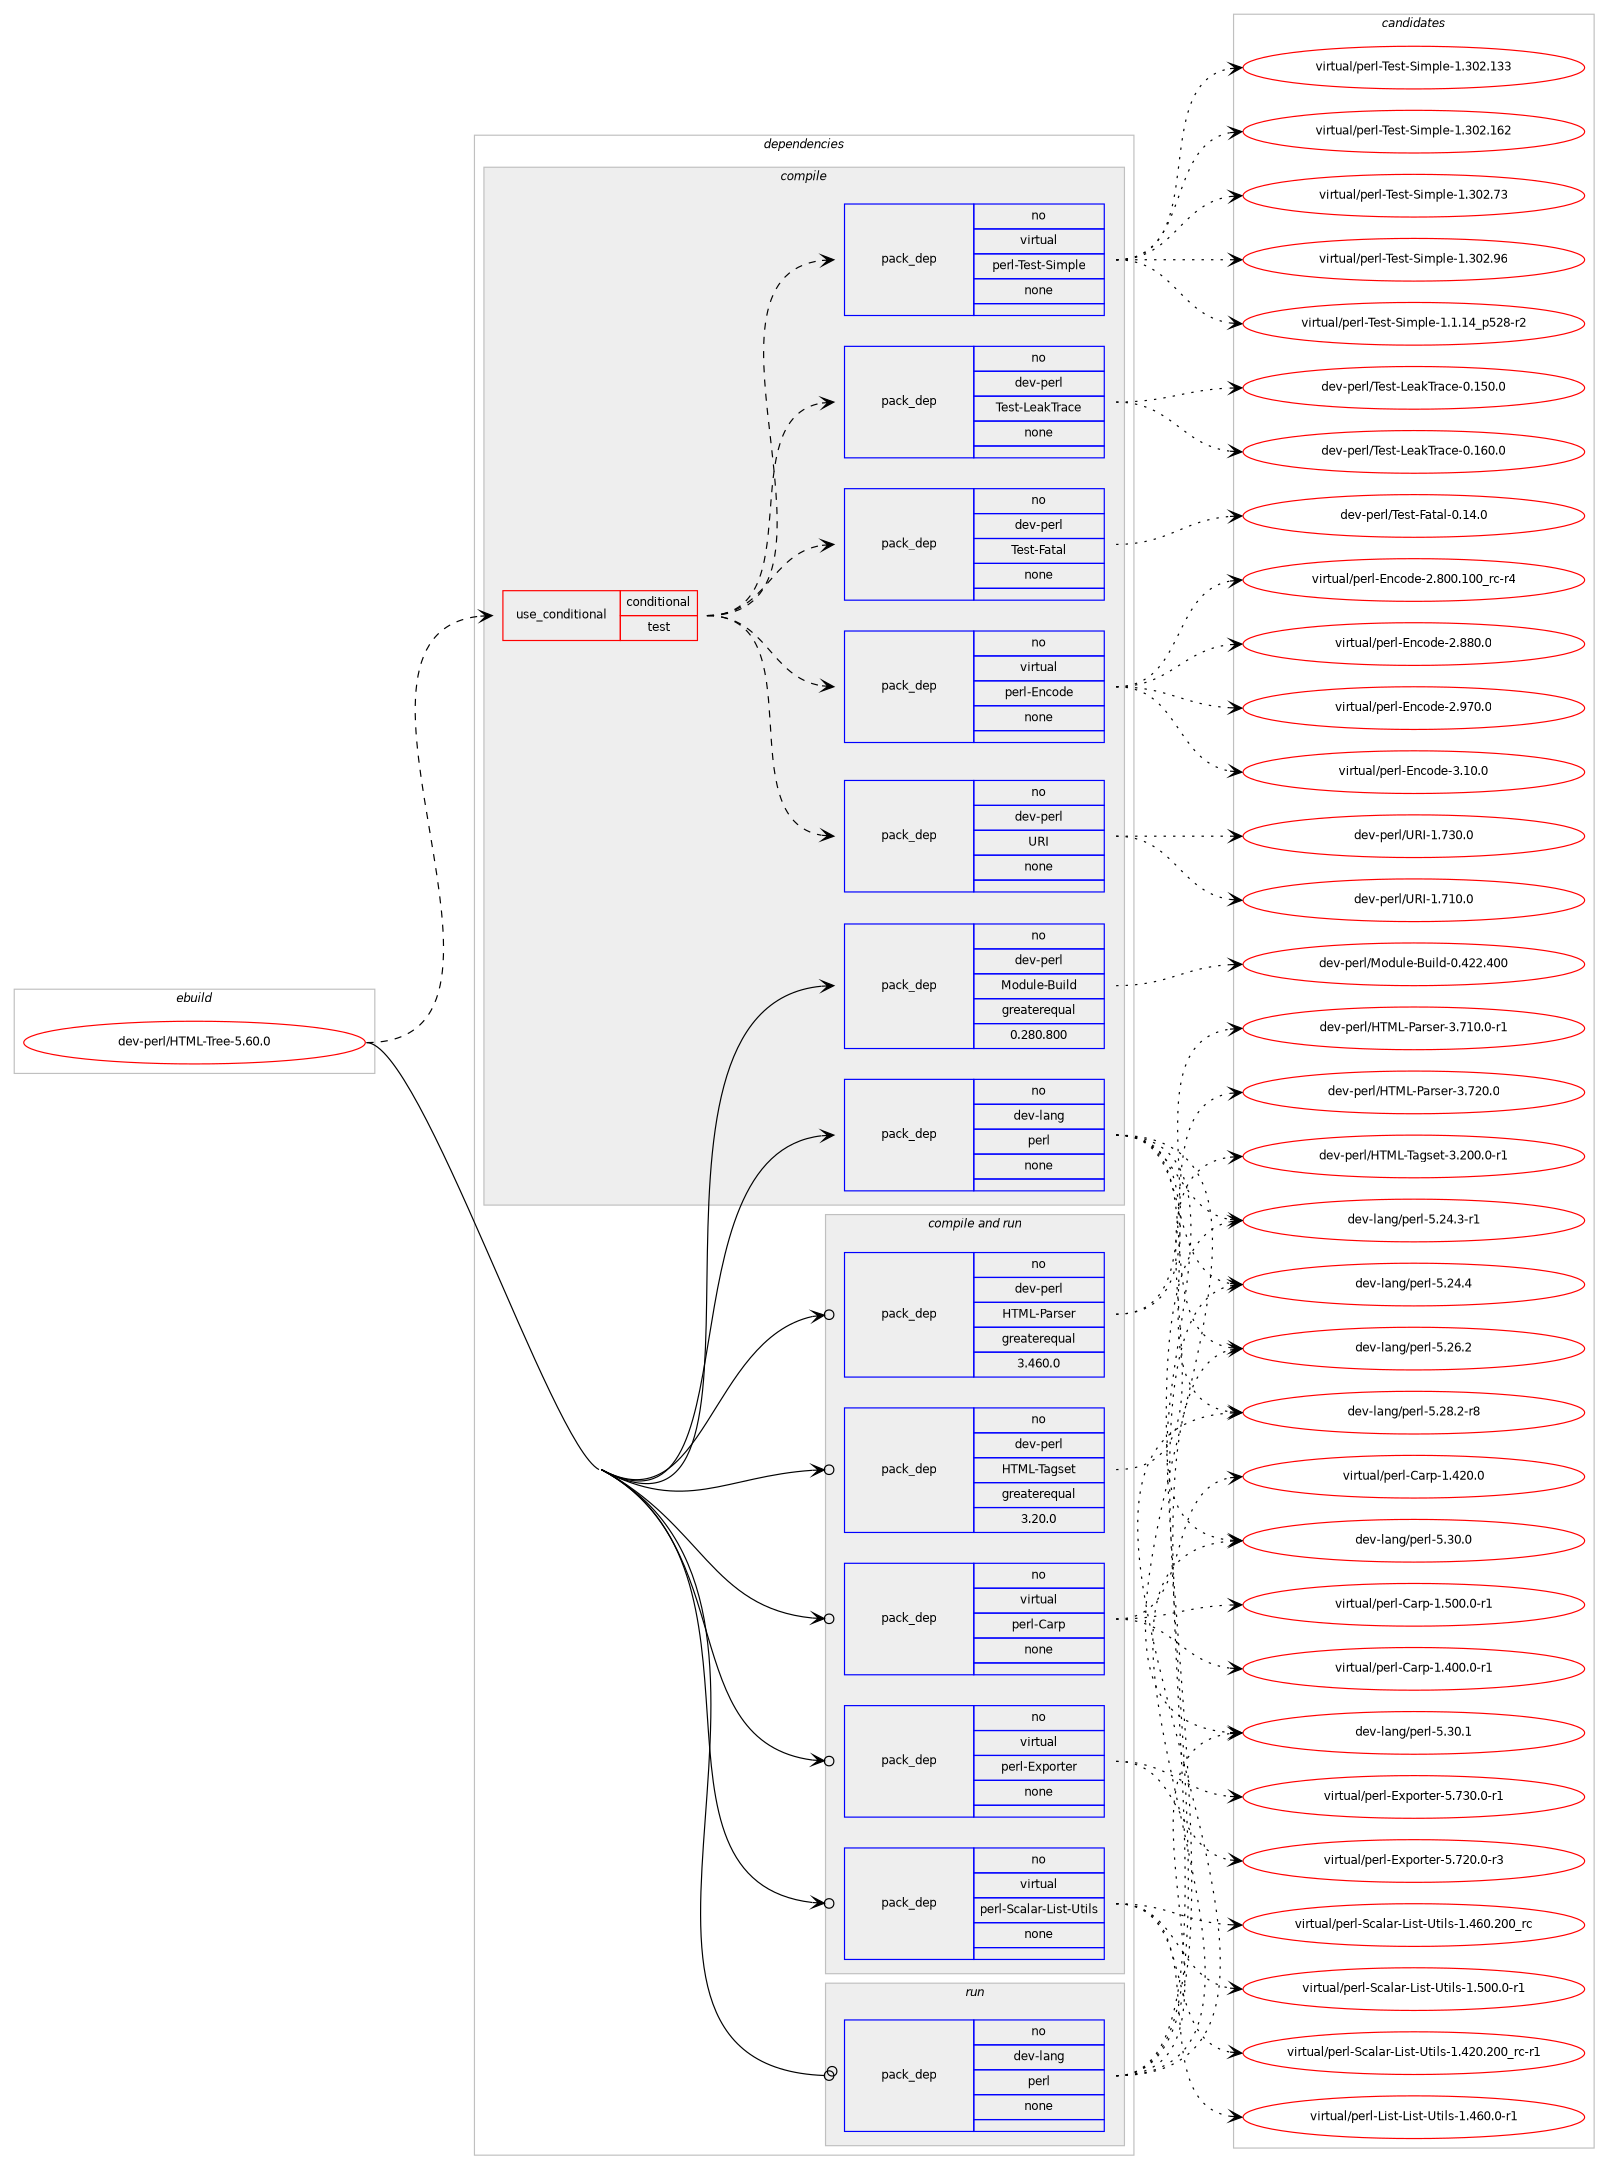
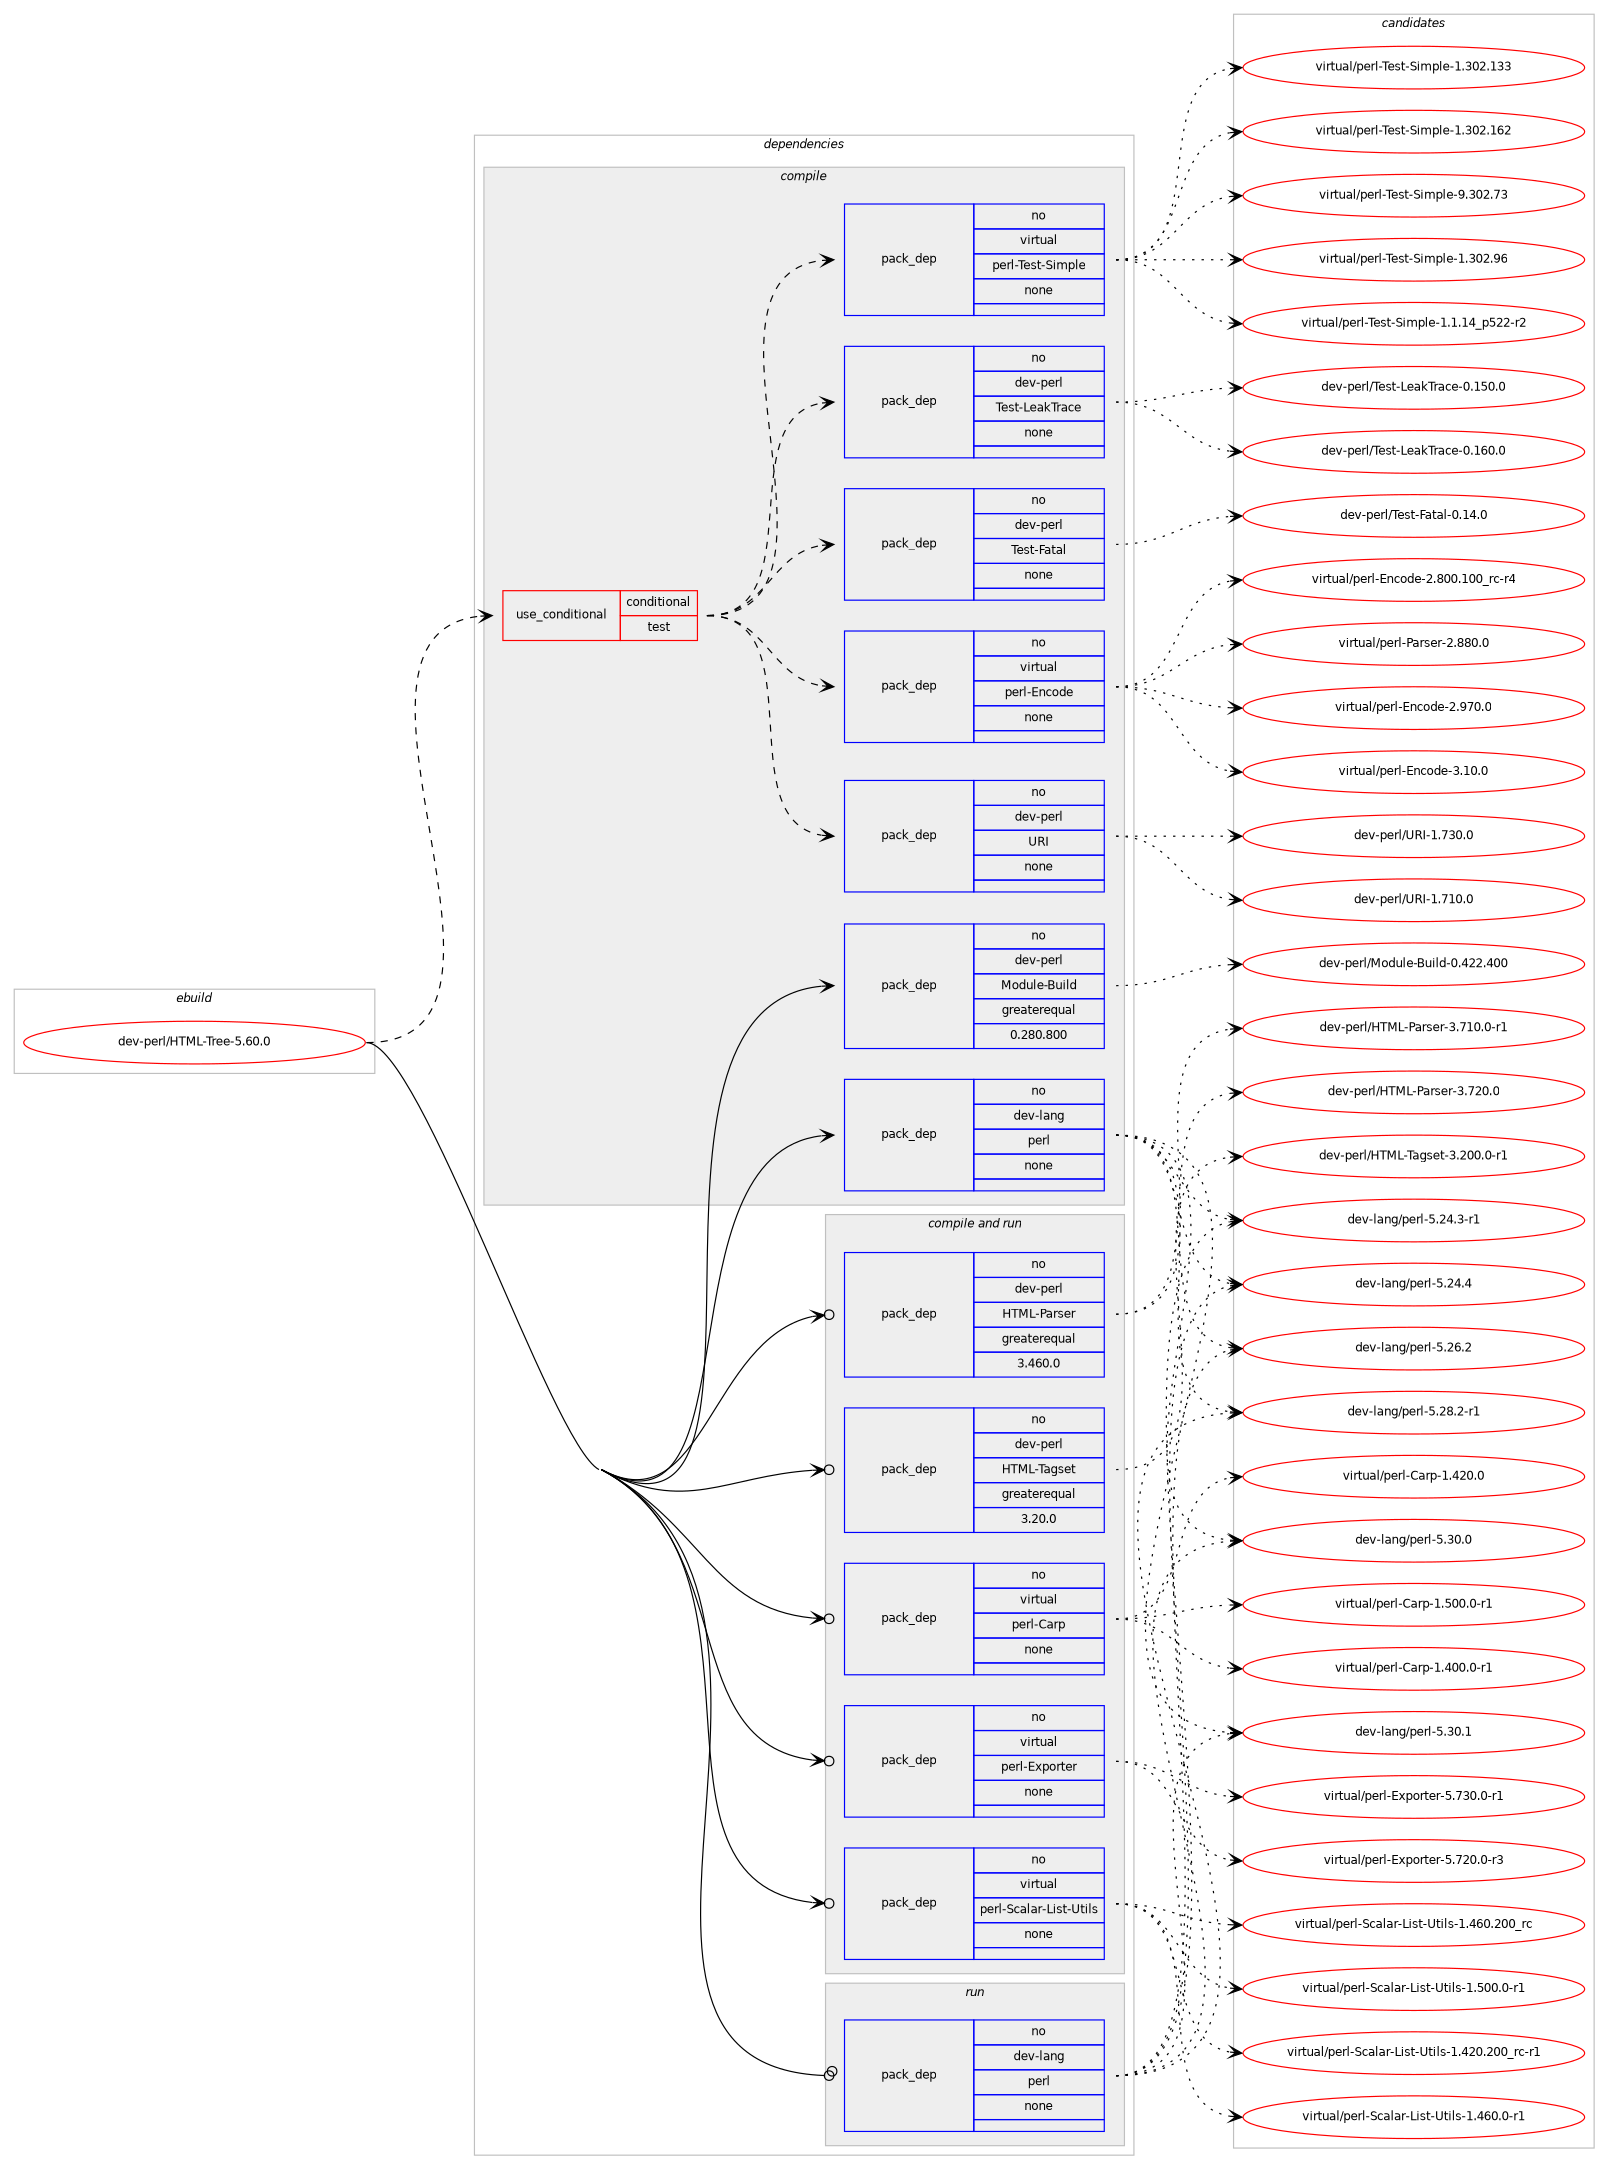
node "virtual/perl-Test-Simple-1.302.73": label "virtual/perl-Test-Simple-1.302.73" -> "virtual/perl-Test-Simple-9.302.73"
node "virtual/perl-Test-Simple-1.1.14_p528-r2": label "virtual/perl-Test-Simple-1.1.14_p528-r2" -> "virtual/perl-Test-Simple-1.1.14_p522-r2"
node "virtual/perl-Encode-2.880.0": label "virtual/perl-Encode-2.880.0" -> "virtual/perl-Parser-2.880.0"
node "dev-lang/perl-5.28.2-r8": label "dev-lang/perl-5.28.2-r8" -> "dev-lang/perl-5.28.2-r1"
node "virtual/perl-List-List-Utils-1.460.0-r1": label "virtual/perl-List-List-Utils-1.460.0-r1" -> "virtual/perl-Scalar-List-Utils-1.460.0-r1"
